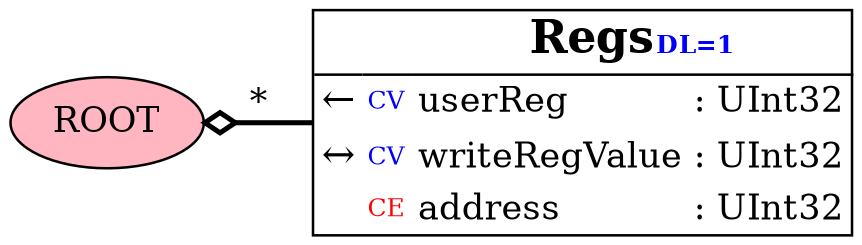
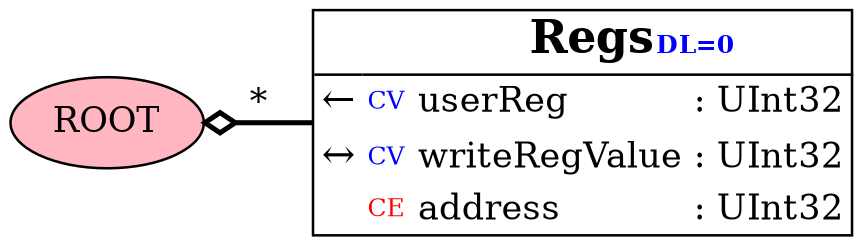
node "Regs": text "DL=1" -> "DL=0"
